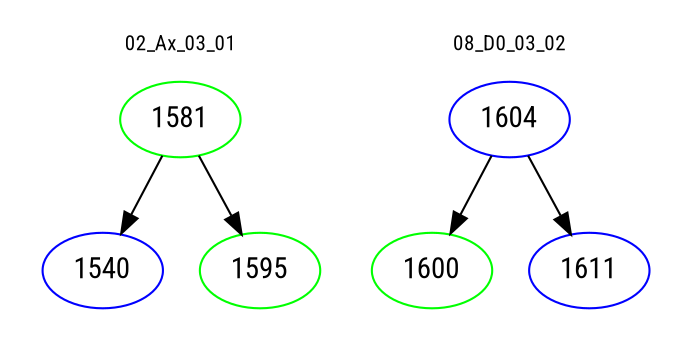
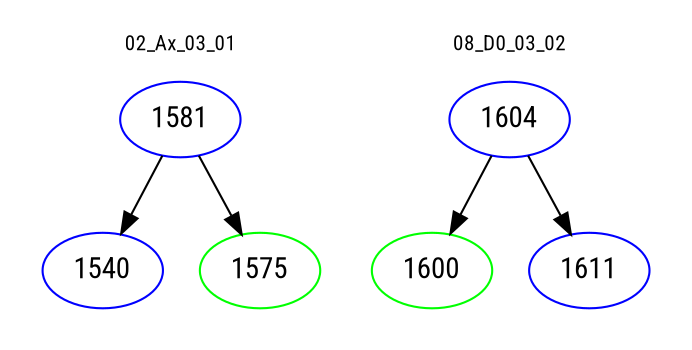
node "1581": color green -> blue
node "1595": label "1595" -> "1575"
